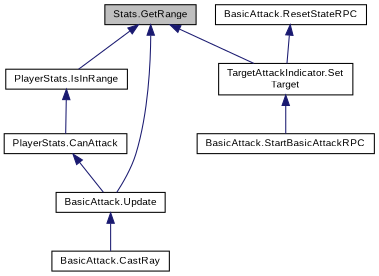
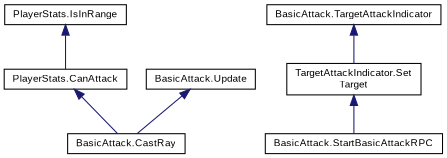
node "Stats.GetRange": removed
node "BasicAttack.ResetStateRPC": label "BasicAttack.ResetStateRPC" -> "BasicAttack.TargetAttackIndicator"
edge "BasicAttack.Update" -> "PlayerStats.CanAttack": now "BasicAttack.CastRay" -> "PlayerStats.CanAttack"
